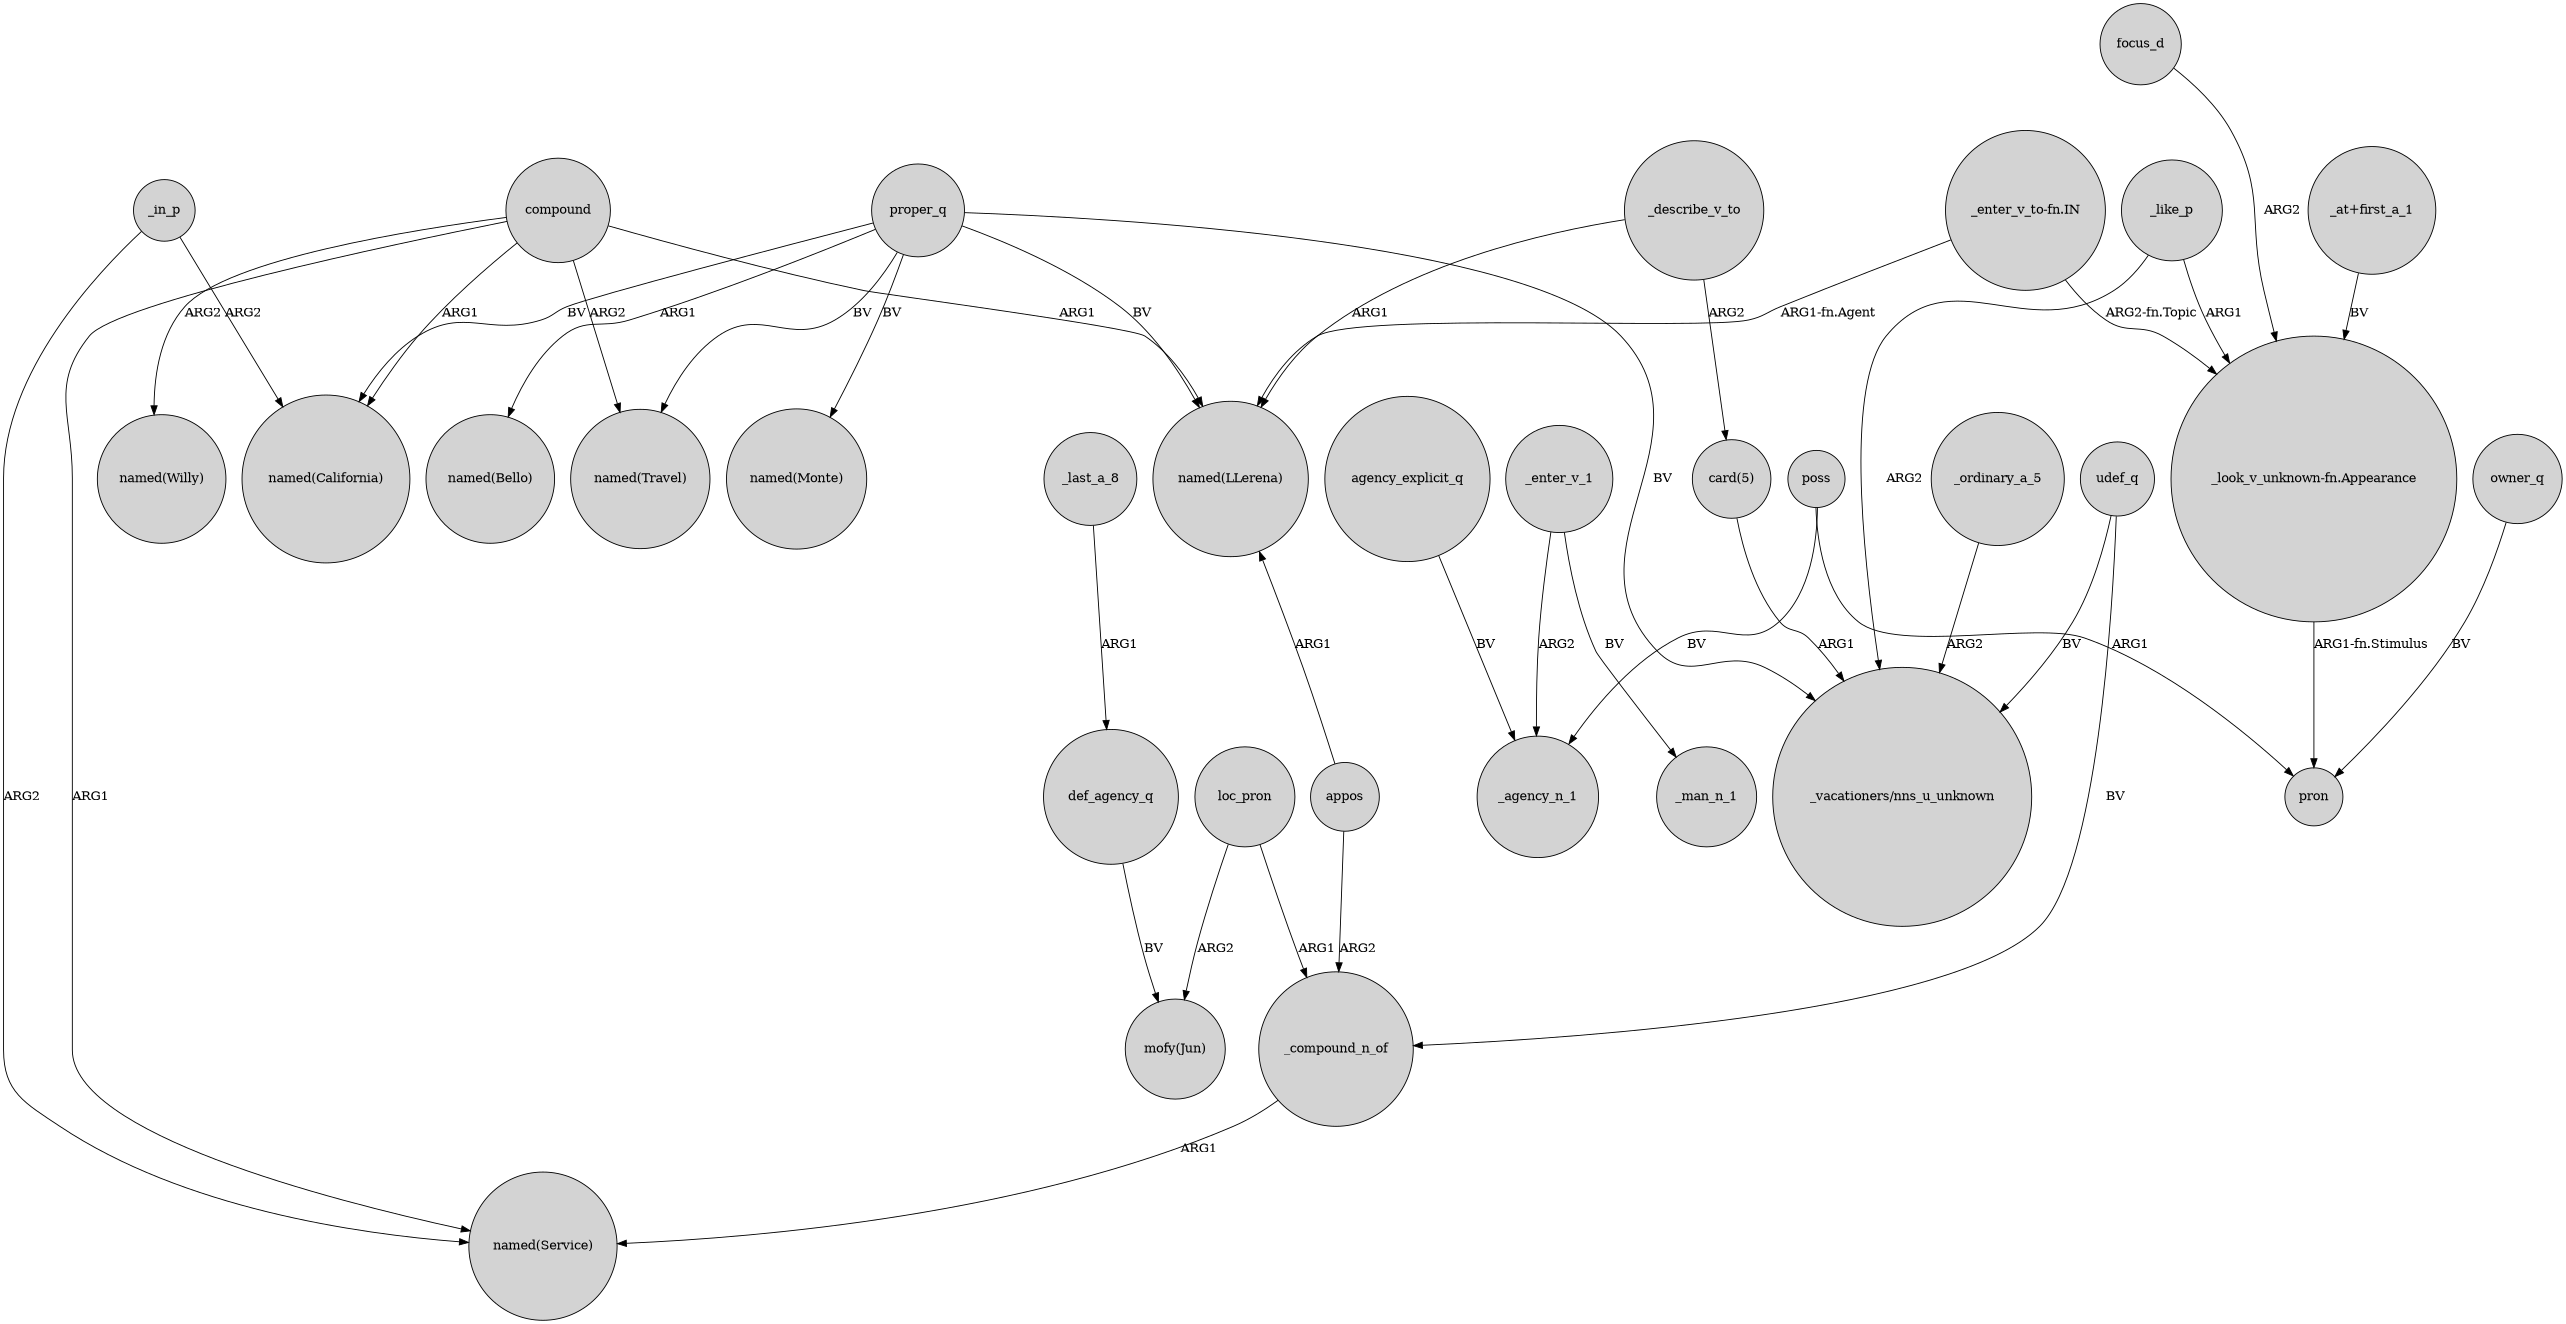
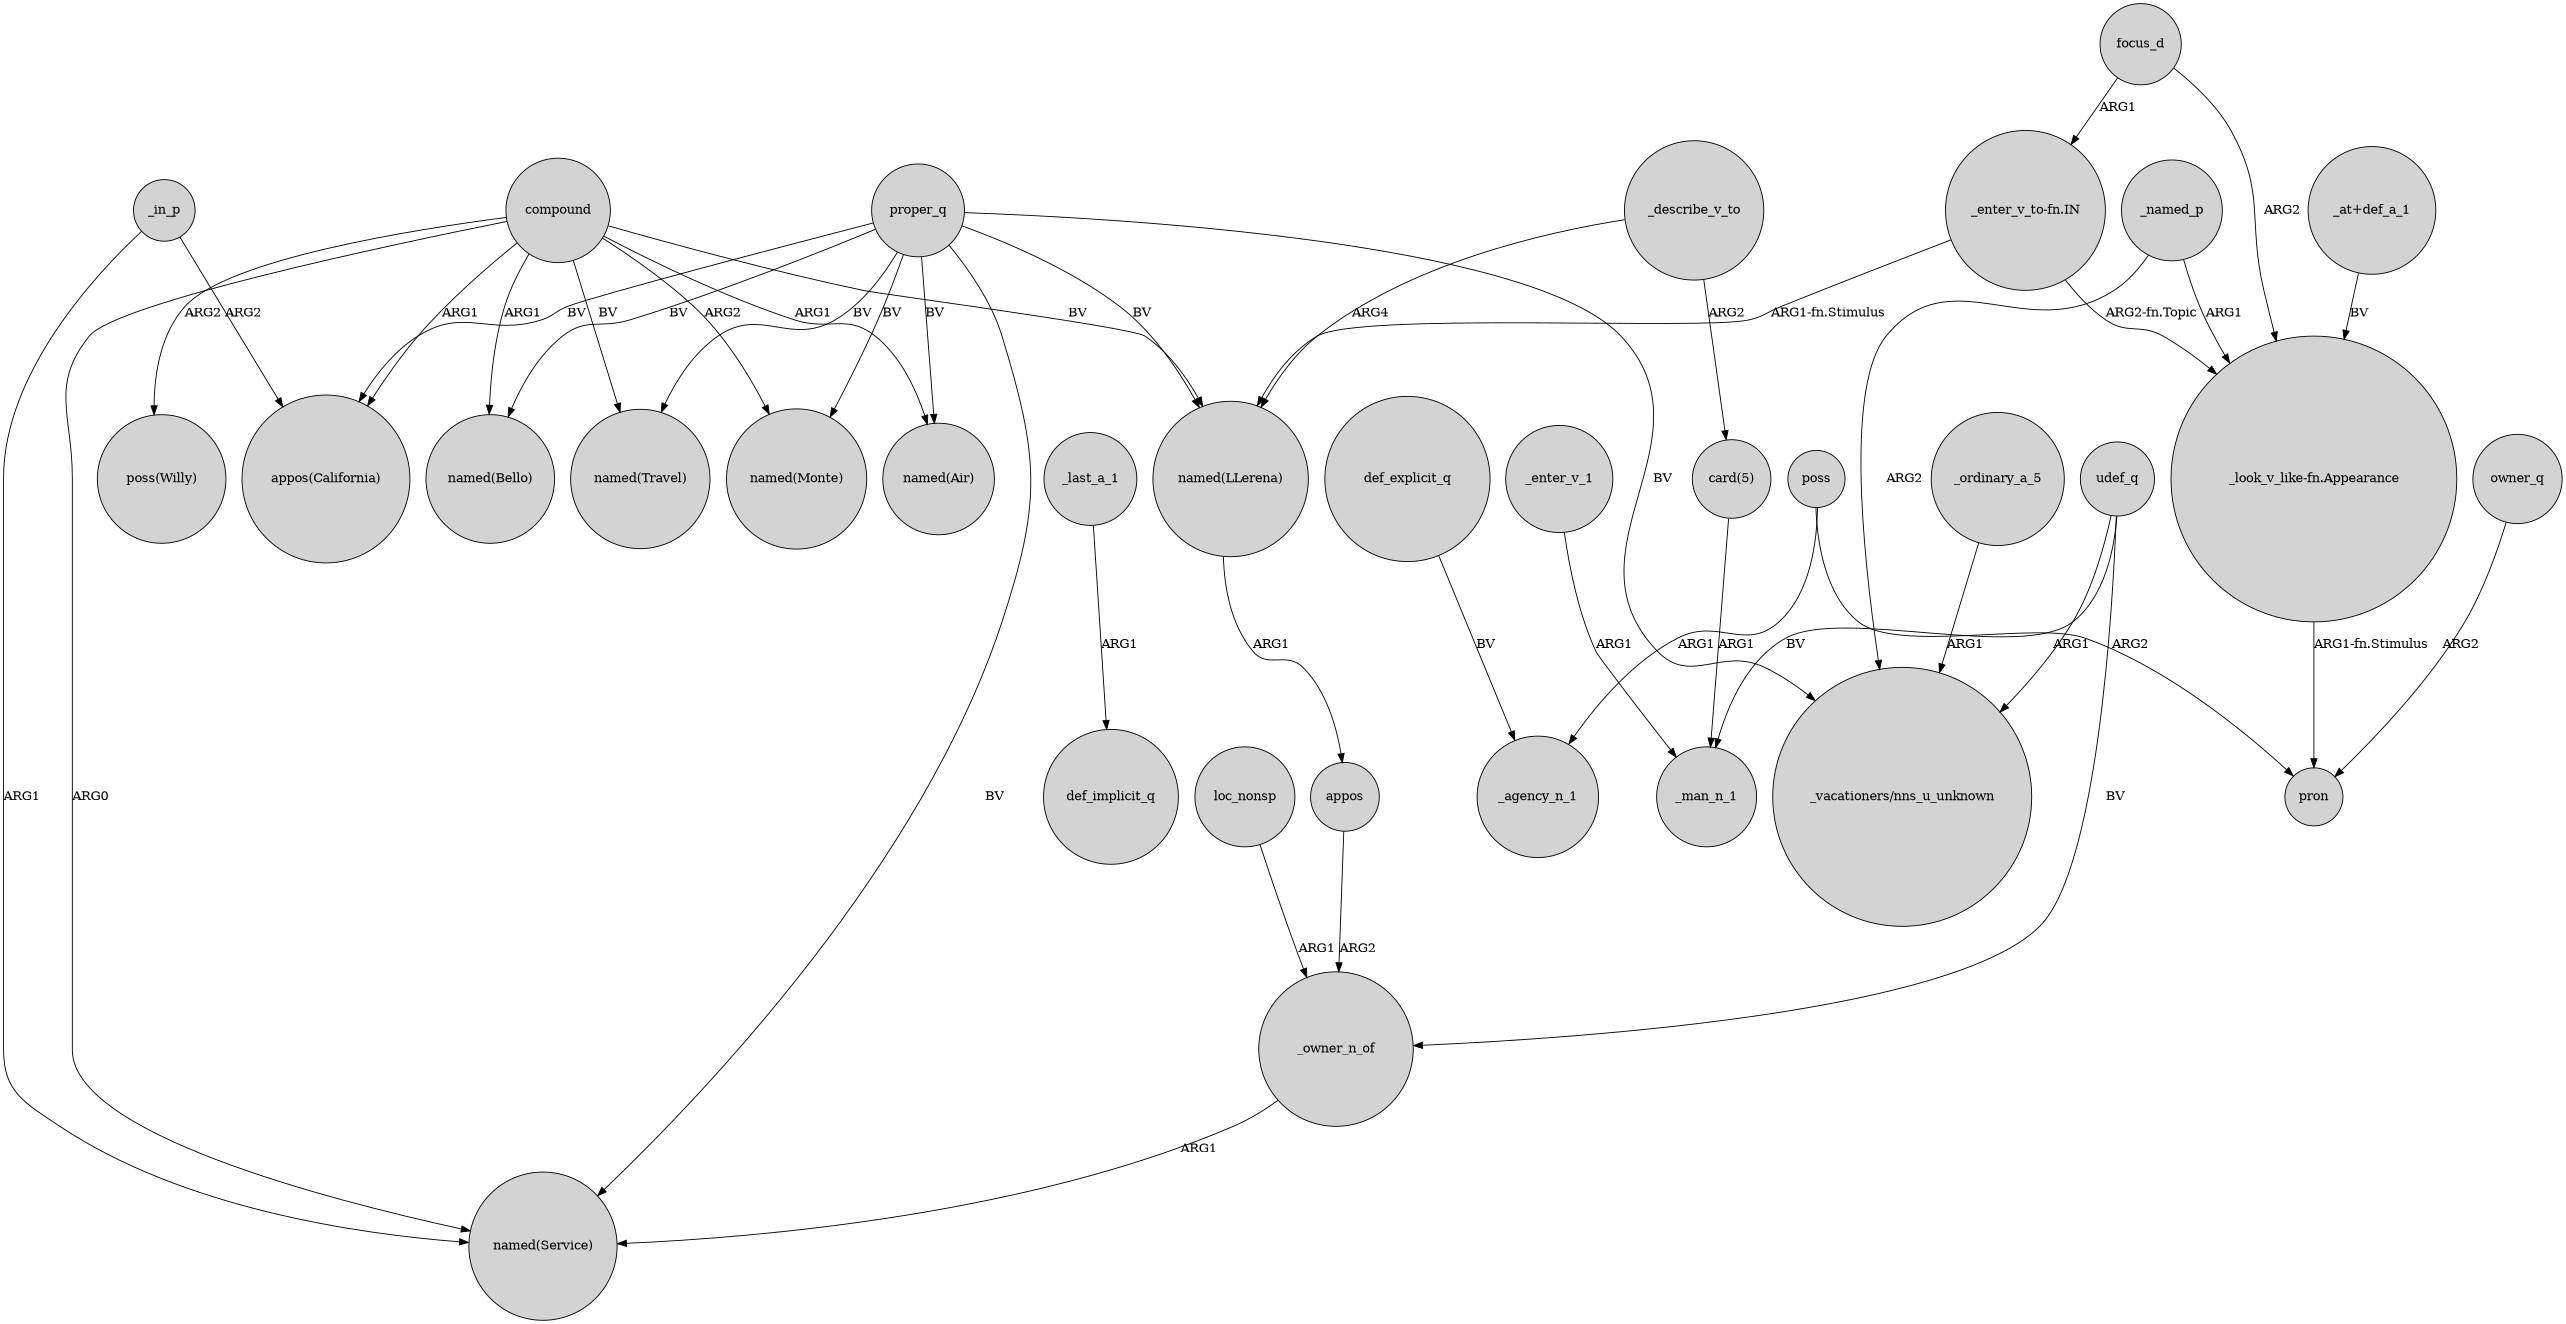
edge "focus_d" -> "_enter_v_to-fn.IN": added, label "ARG1"
node "_like_p": label "_like_p" -> "_named_p"
node "_at+first_a_1": label "_at+first_a_1" -> "_at+def_a_1"
edge "compound" -> "named(Monte)": added, label "ARG2"
edge "compound" -> "named(Travel)": label "ARG2" -> "BV"
edge "proper_q" -> "named(Bello)": label "ARG1" -> "BV"
edge "compound" -> "named(LLerena)": label "ARG1" -> "BV"
edge "_describe_v_to" -> "named(LLerena)": label "ARG1" -> "ARG4"
edge "_enter_v_to-fn.IN" -> "named(LLerena)": label "ARG1-fn.Agent" -> "ARG1-fn.Stimulus"
edge "compound" -> "named(Bello)": added, label "ARG1"
node "named(Willy)": label "named(Willy)" -> "poss(Willy)"
node "named(California)": label "named(California)" -> "appos(California)"
node "named(Air)": added
node "_last_a_8": label "_last_a_8" -> "_last_a_1"
node "agency_explicit_q": label "agency_explicit_q" -> "def_explicit_q"
node "_look_v_unknown-fn.Appearance": label "_look_v_unknown-fn.Appearance" -> "_look_v_like-fn.Appearance"
edge "card(5)" -> "_vacationers/nns_u_unknown": now "card(5)" -> "_man_n_1"
edge "_enter_v_1" -> "_agency_n_1": removed, label "ARG2"
edge "udef_q" -> "_man_n_1": added, label "BV"
edge "_enter_v_1" -> "_man_n_1": label "BV" -> "ARG1"
edge "poss" -> "_agency_n_1": label "BV" -> "ARG1"
edge "_ordinary_a_5" -> "_vacationers/nns_u_unknown": label "ARG2" -> "ARG1"
edge "udef_q" -> "_vacationers/nns_u_unknown": label "BV" -> "ARG1"
edge "poss" -> "pron": label "ARG1" -> "ARG2"
edge "owner_q" -> "pron": label "BV" -> "ARG2"
edge "appos" -> "named(LLerena)": reversed
edge "proper_q" -> "named(Service)": added, label "BV"
edge "_in_p" -> "named(Service)": label "ARG2" -> "ARG1"
edge "compound" -> "named(Service)": label "ARG1" -> "ARG0"
node "def_agency_q": label "def_agency_q" -> "def_implicit_q"
node "loc_pron": label "loc_pron" -> "loc_nonsp"
node "mofy(Jun)": removed
node "_compound_n_of": label "_compound_n_of" -> "_owner_n_of"
